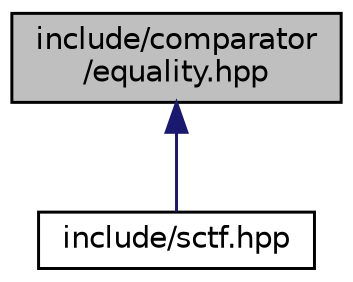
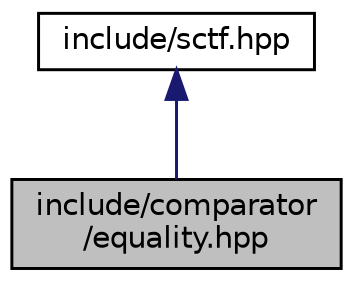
edge "include/sctf.hpp" -> "include/comparator /equality.hpp": reversed
